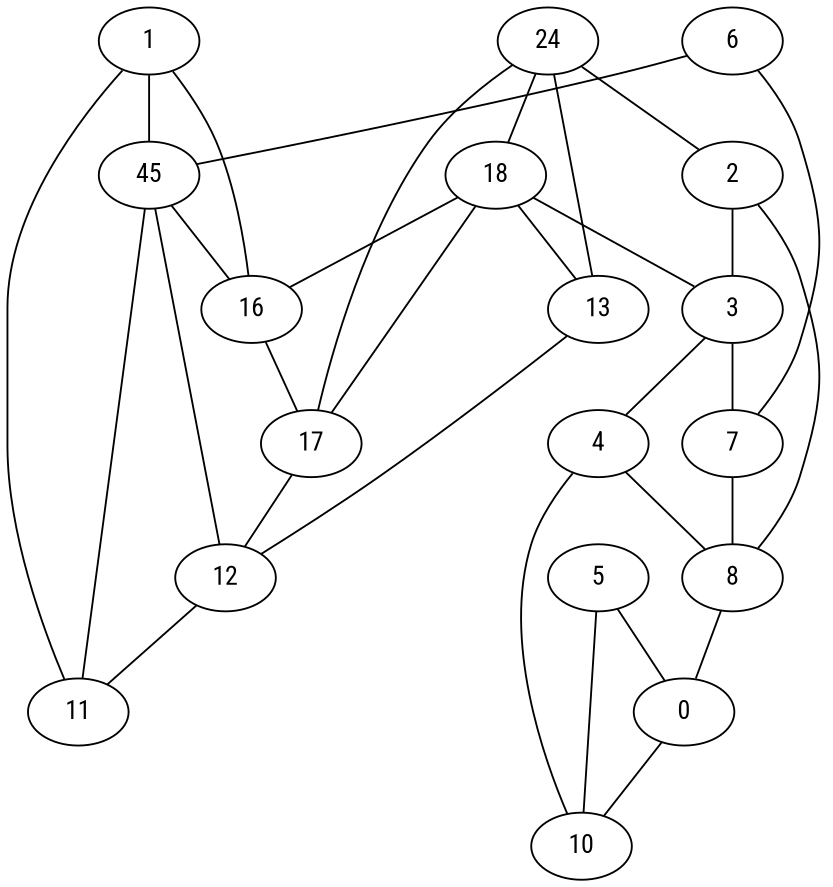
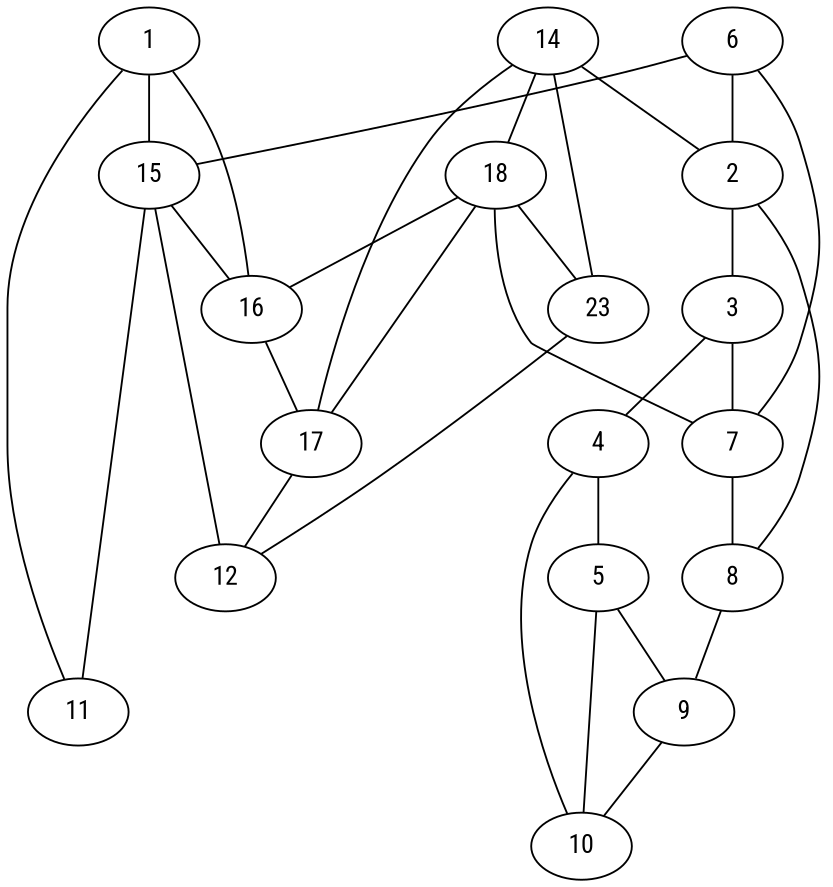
node "24": label "24" -> "14"
edge "6" -- "2": added
node "45": label "45" -> "15"
edge "18" -- "3": now "18" -- "7"
node "13": label "13" -> "23"
edge "4" -- "8": now "4" -- "5"
edge "12" -- "11": removed
node "0": label "0" -> "9"
